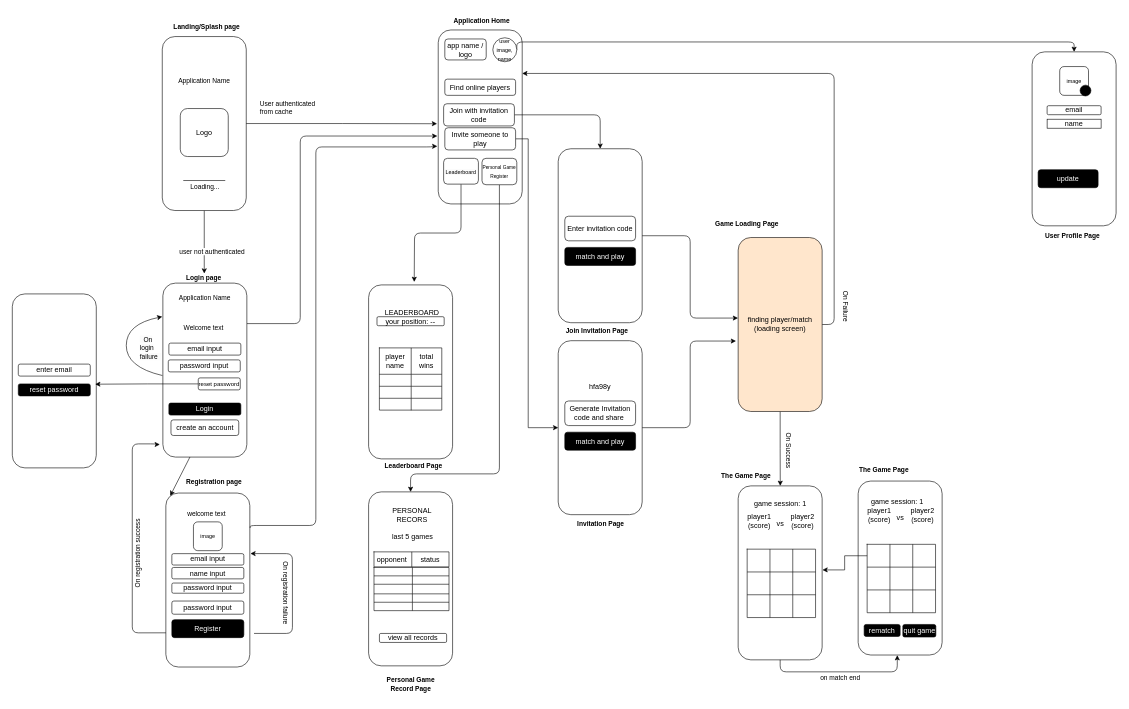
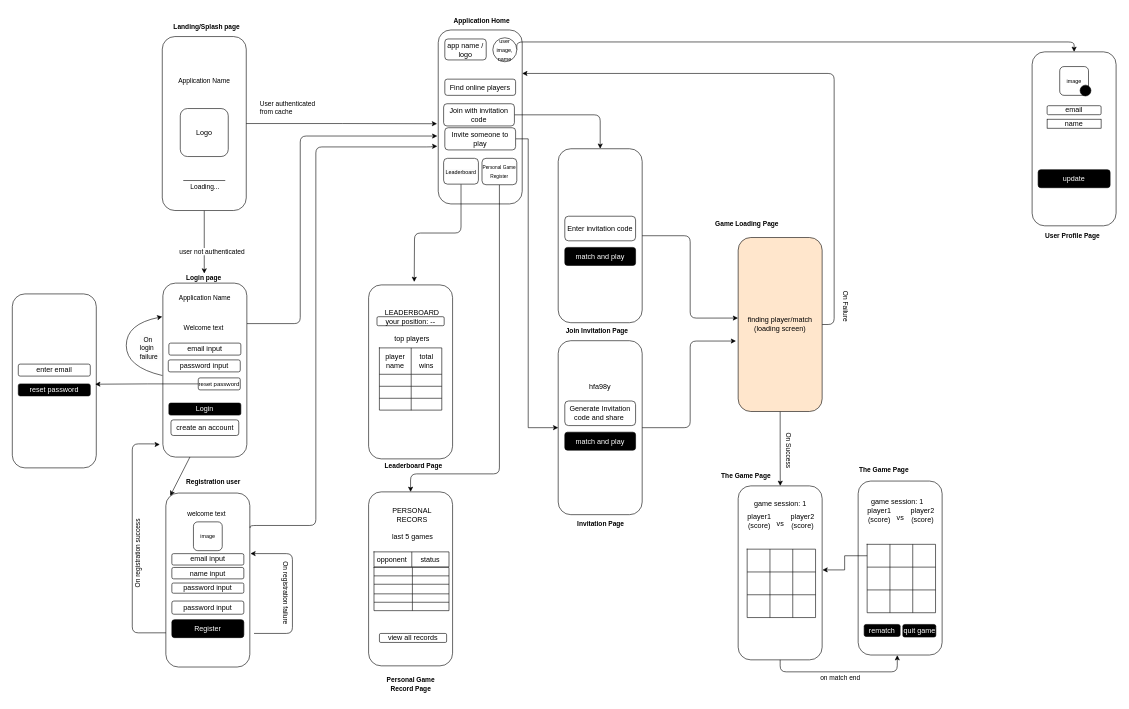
node "update": size 60x18 -> 72x18
node "top players": added
node "Registration page": label "Registration page" -> "Registration user"
